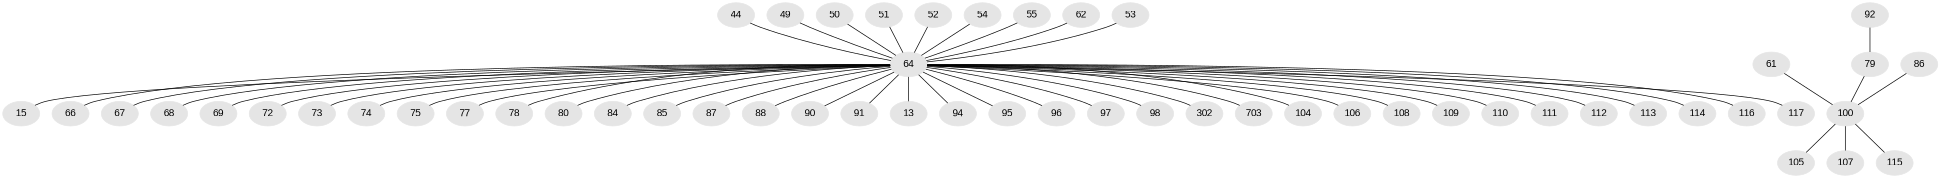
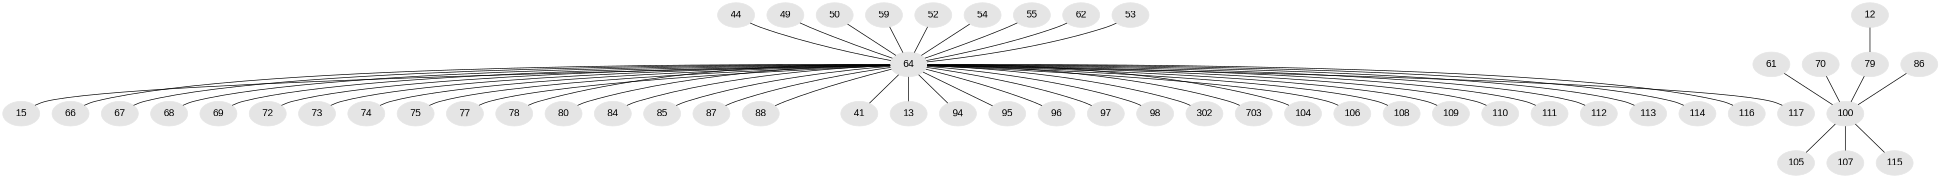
node "51": label "51" -> "59"
node "92": label "92" -> "12"
node "70": added
node "90": removed
node "91": label "91" -> "41"
